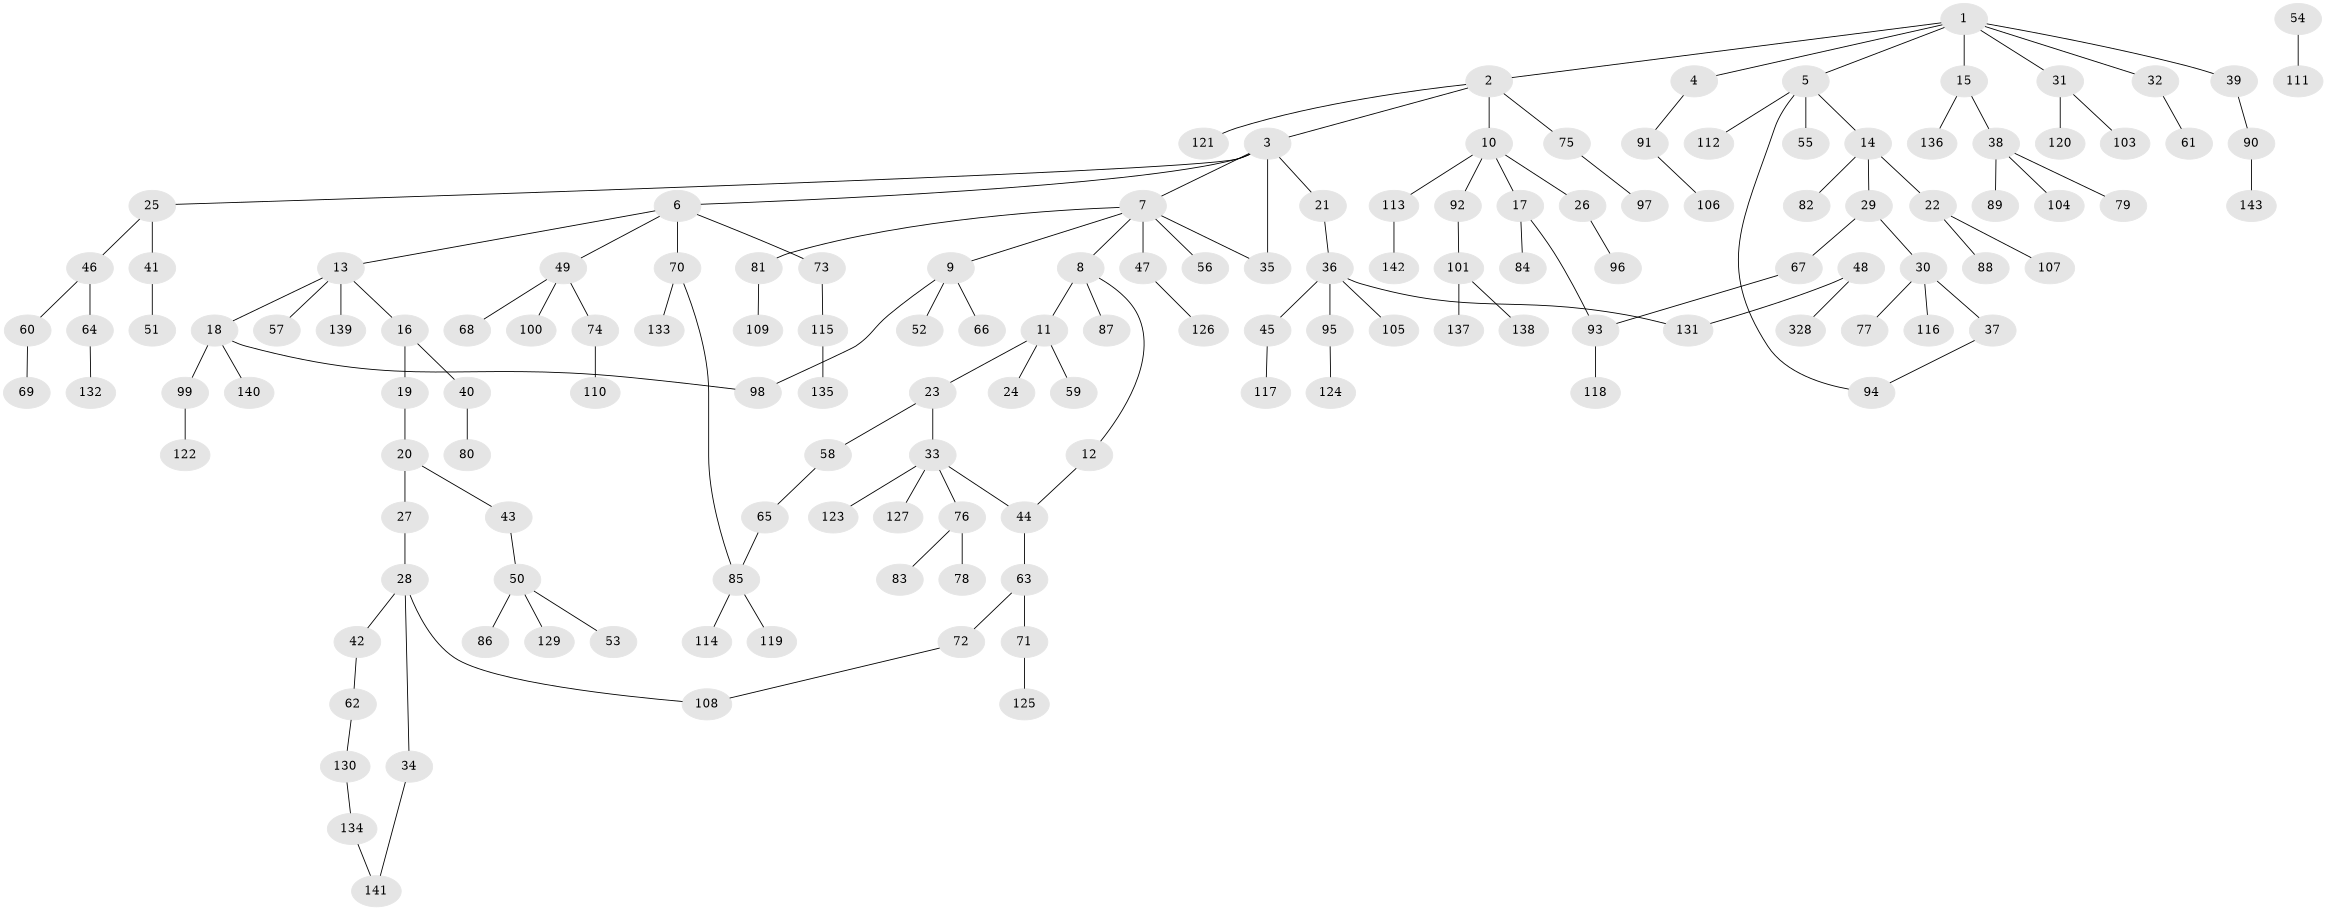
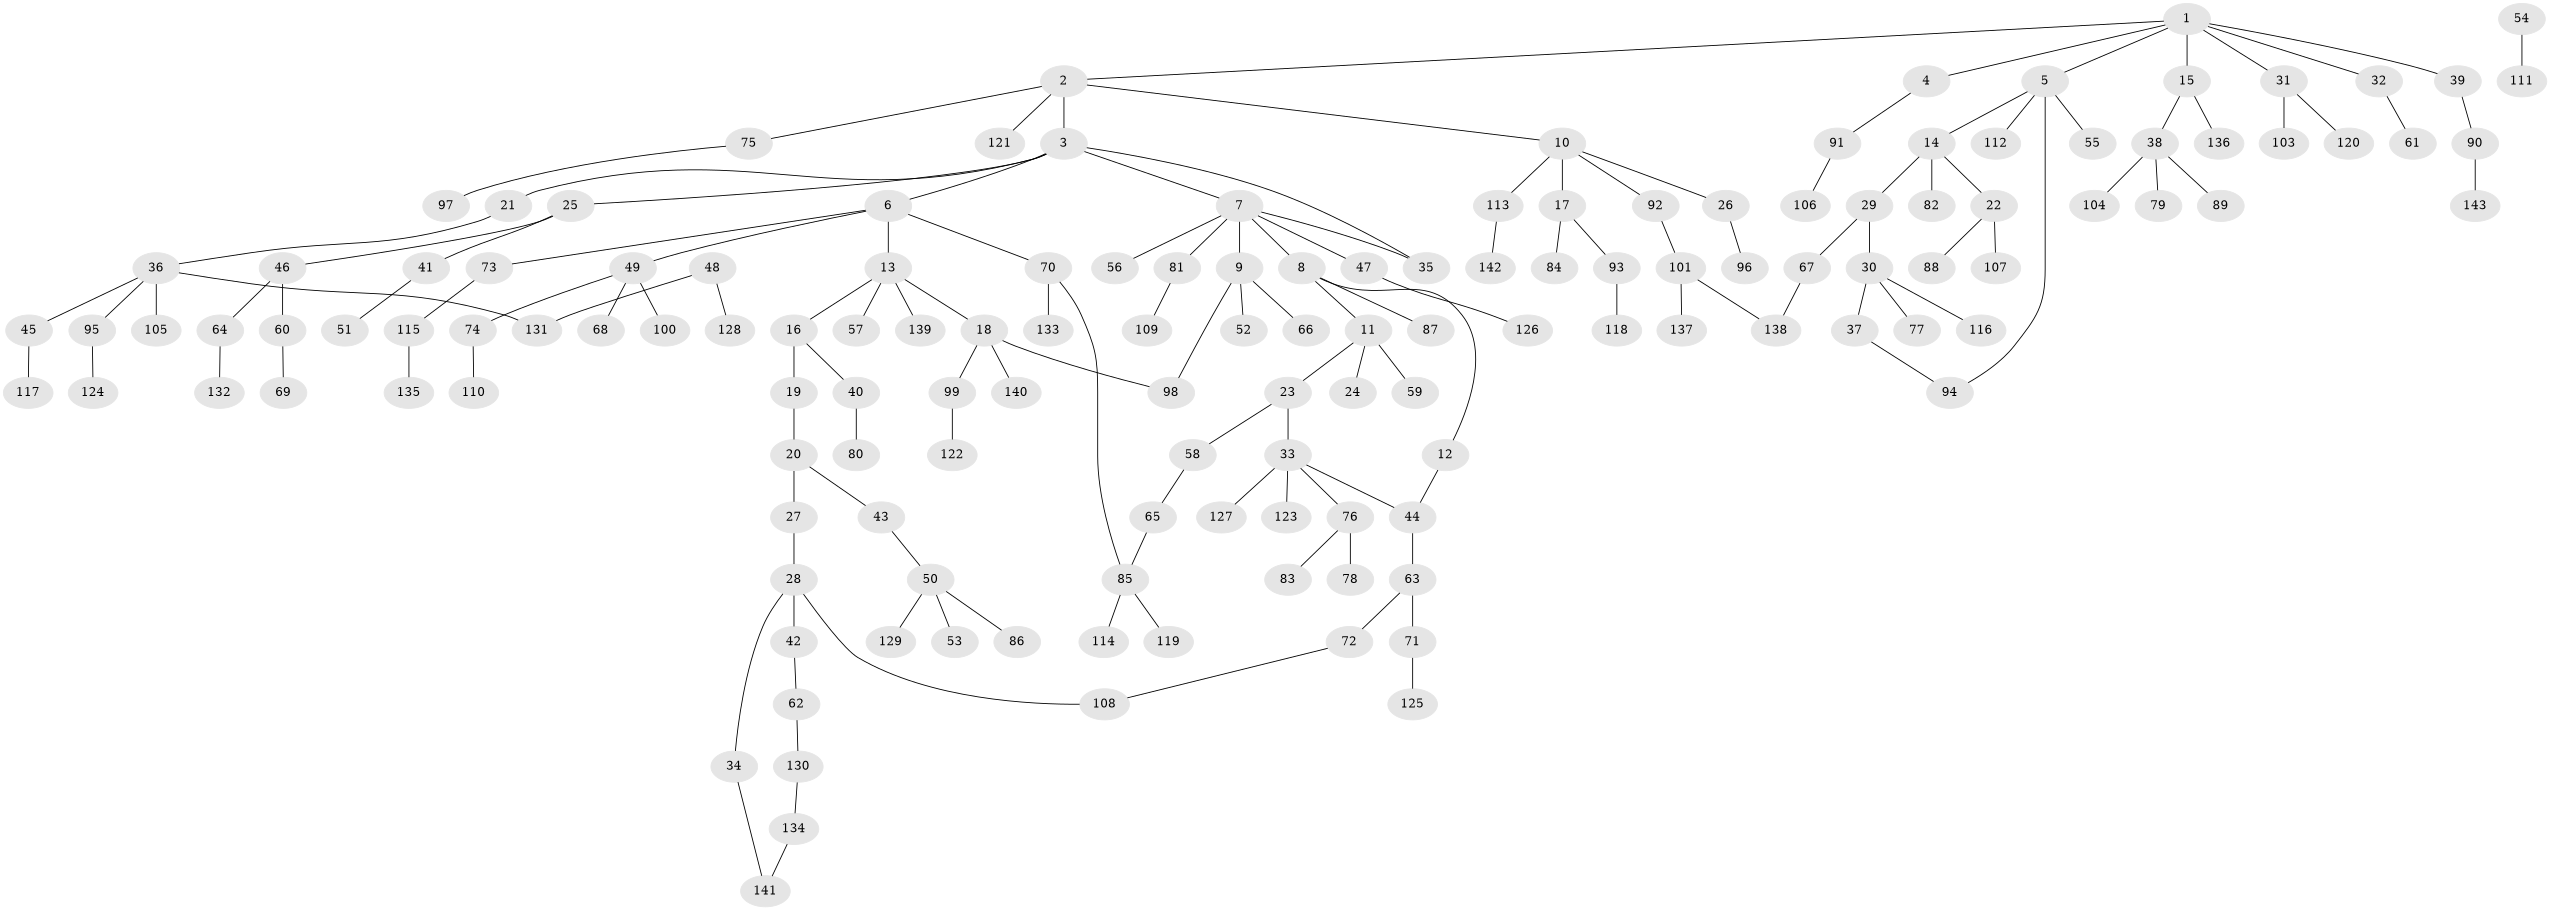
edge "67" -- "93": now "67" -- "138"
node "328": label "328" -> "128"
